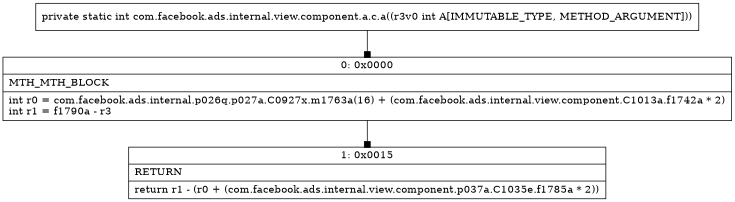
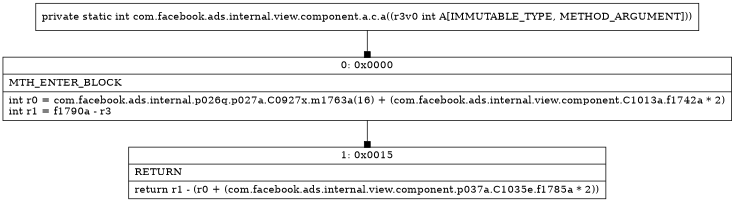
node "0: 0x0000": text "MTH_MTH_BLOCK" -> "MTH_ENTER_BLOCK"
